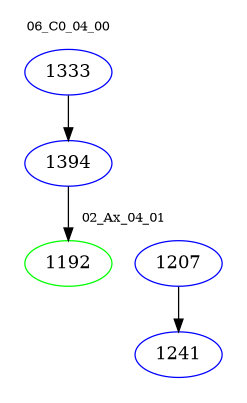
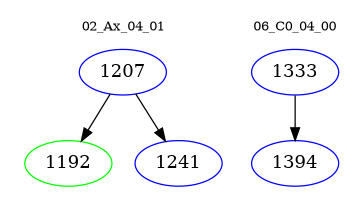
edge "1394" -> "1192": now "1207" -> "1192"
